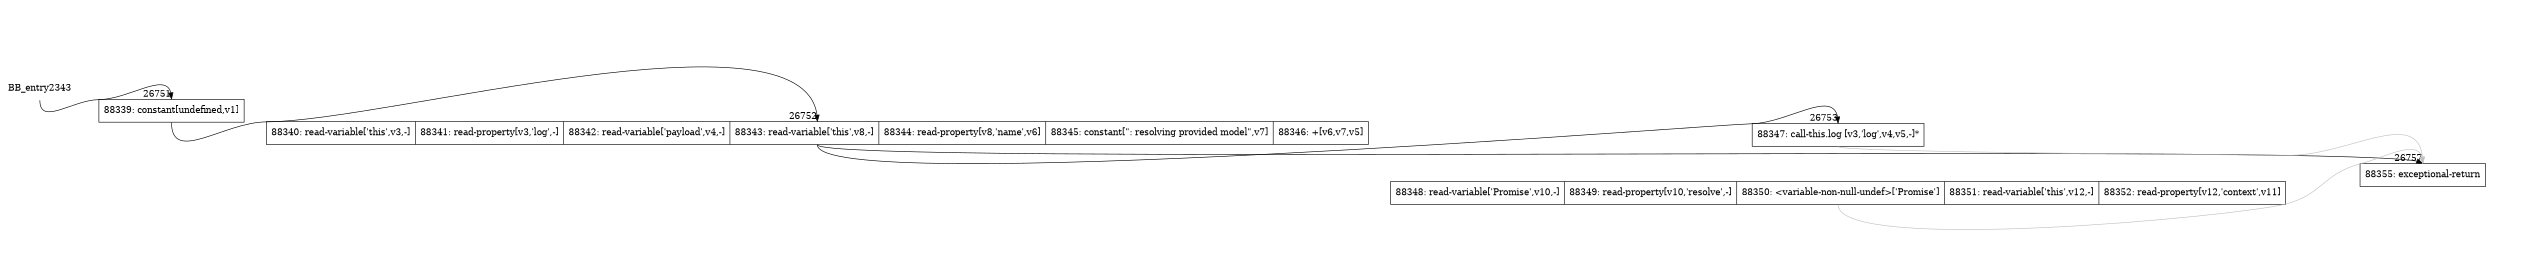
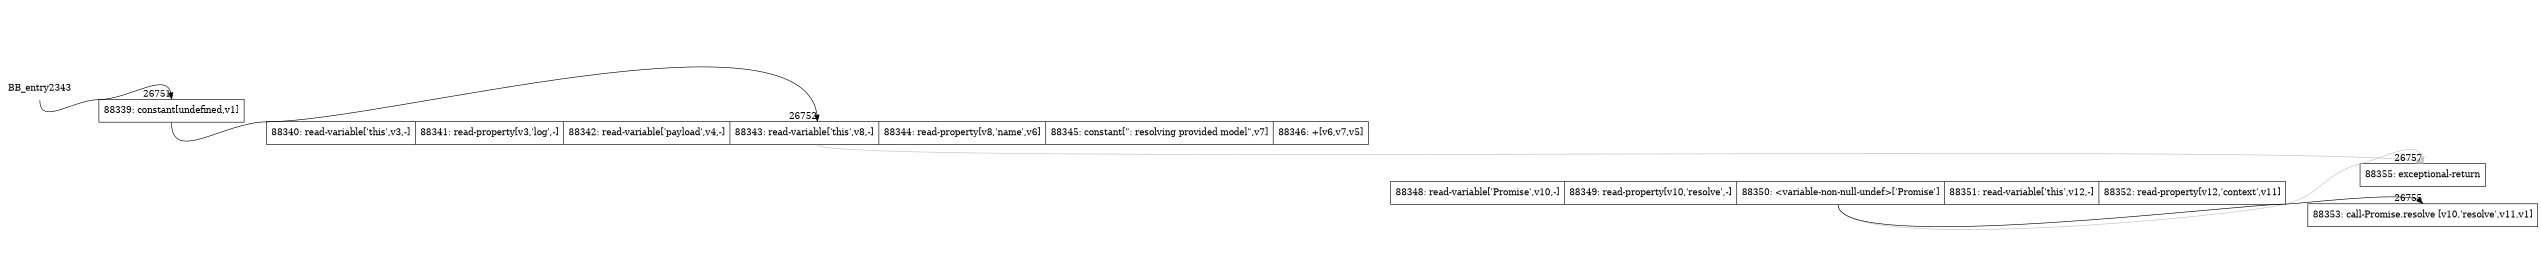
node "88347: call-this.log [v3,'log',v4,v5,-]*": removed
edge "88340: read-variable['this',v3,-]" -> "88355: exceptional-return": color black -> gray
node "88353: call-Promise.resolve [v10,'resolve',v11,v1]": added
